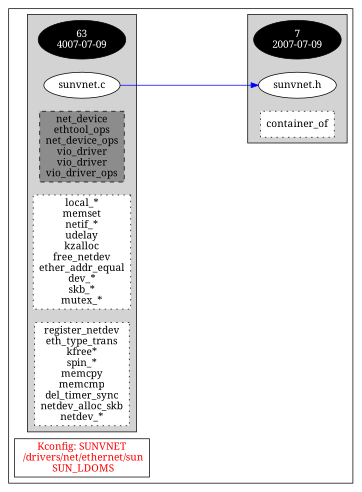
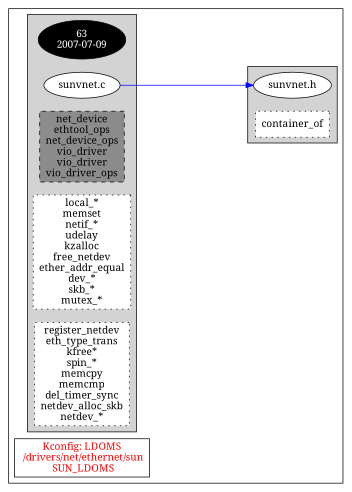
node "63 4007-07-09": label "63 4007-07-09" -> "63 2007-07-09"
node "7 2007-07-09": removed
node "Kconfig: SUNVNET /drivers/net/ethernet/sun SUN_LDOMS": label "Kconfig: SUNVNET /drivers/net/ethernet/sun SUN_LDOMS" -> "Kconfig: LDOMS /drivers/net/ethernet/sun SUN_LDOMS"
